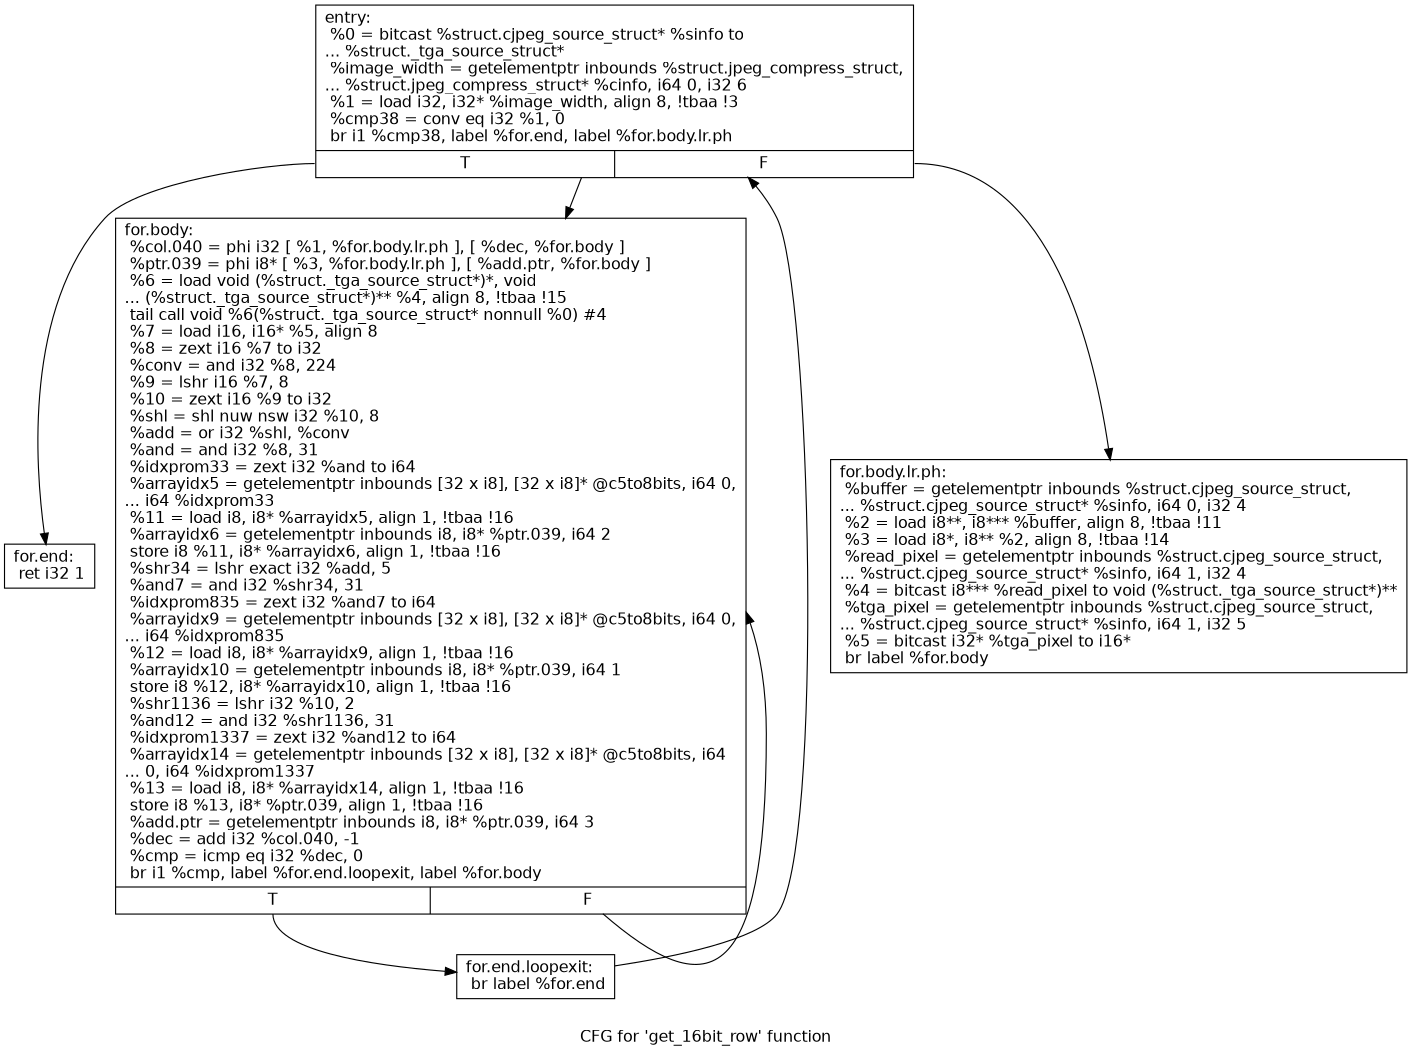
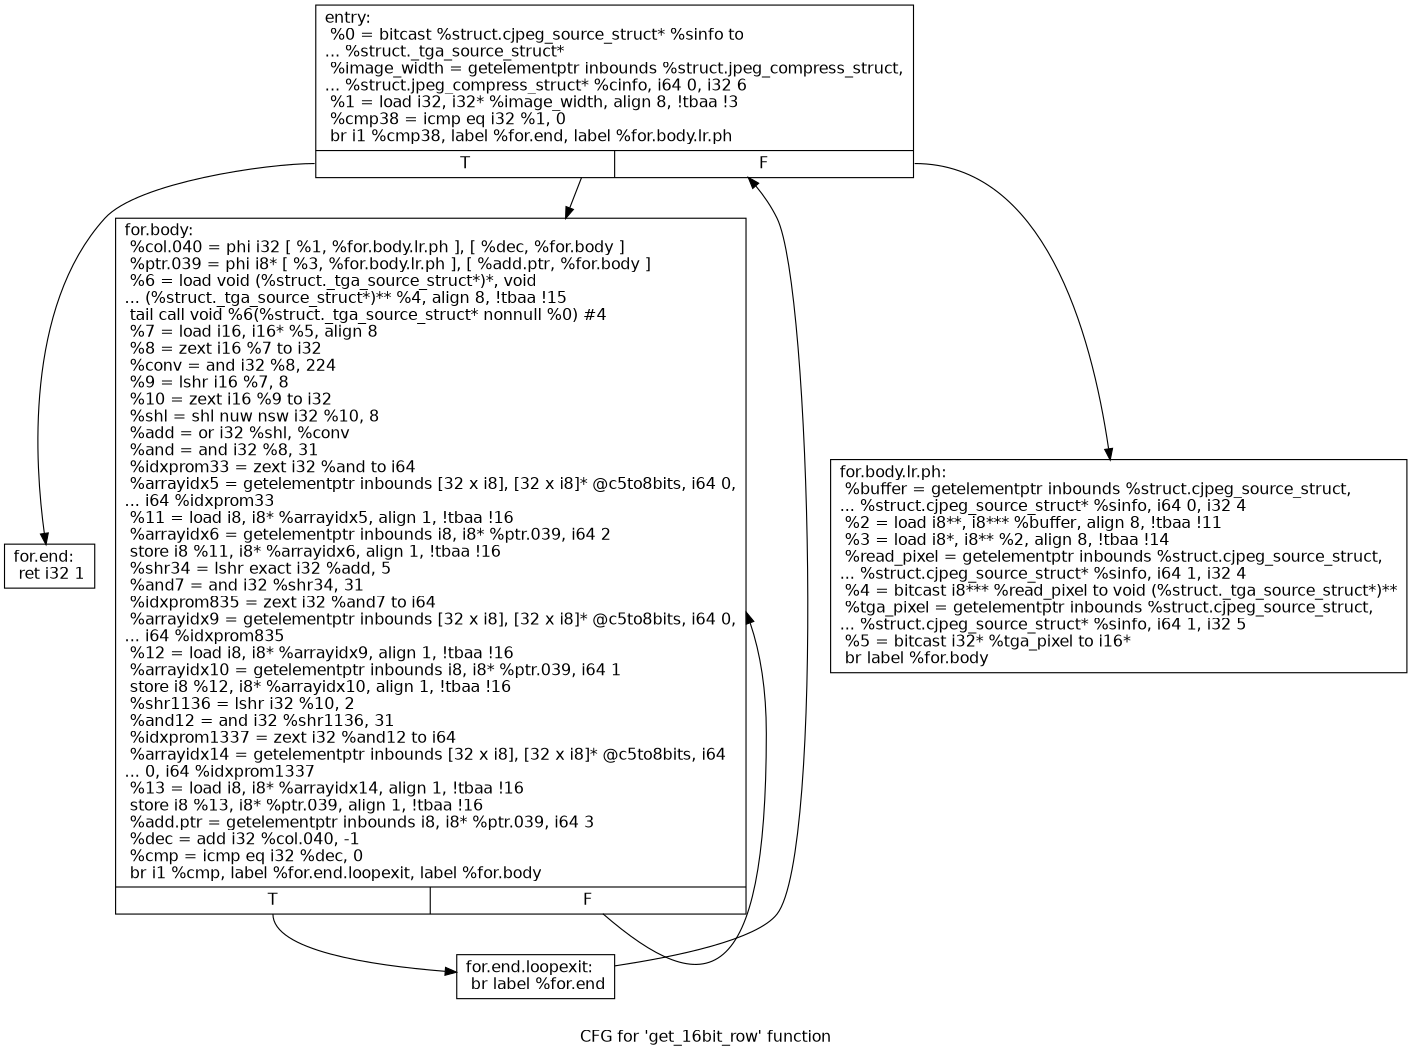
node "entry:": text "%cmp38 = conv eq i32 %1, 0" -> "%cmp38 = icmp eq i32 %1, 0"
